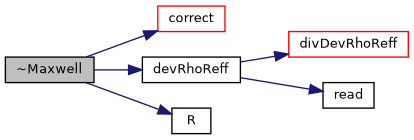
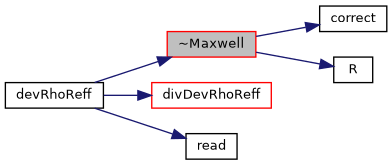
node "correct": color red -> black
node "~Maxwell": color black -> red
edge "~Maxwell" -> "devRhoReff": reversed
